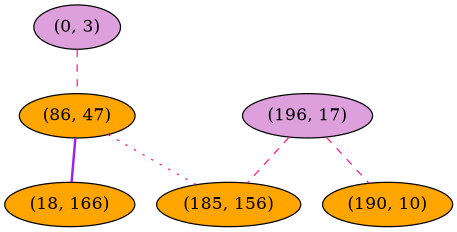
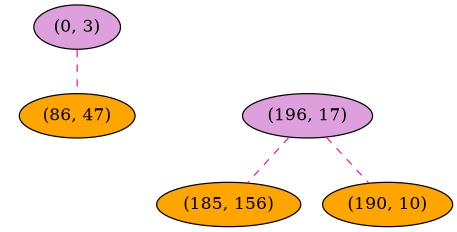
edge "(86, 47)" -- "(185, 156)": removed
node "(18, 166)": removed
